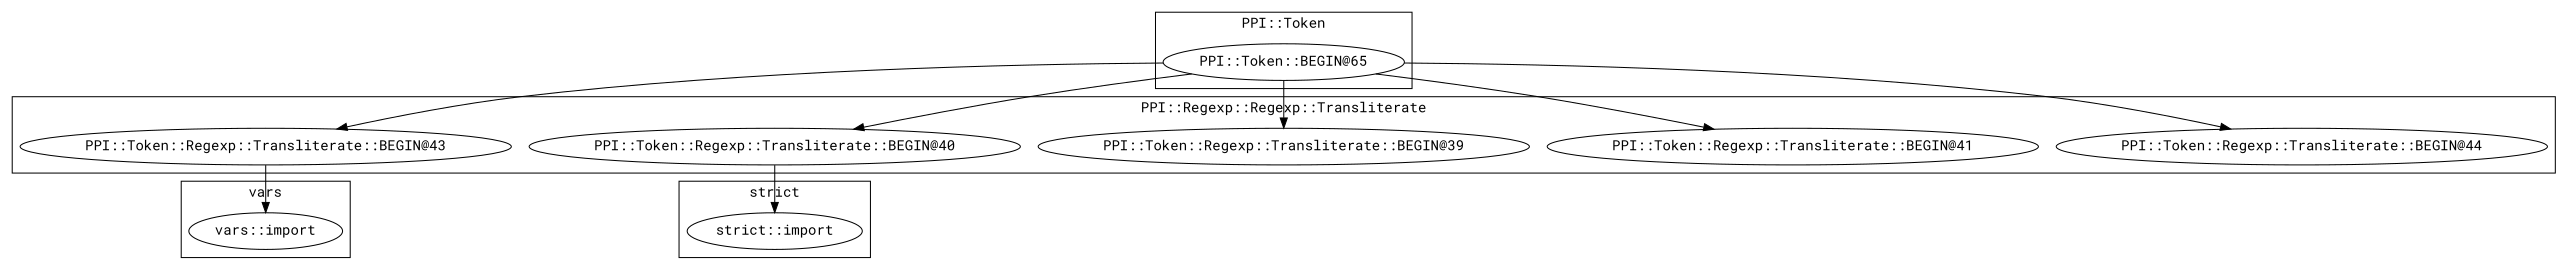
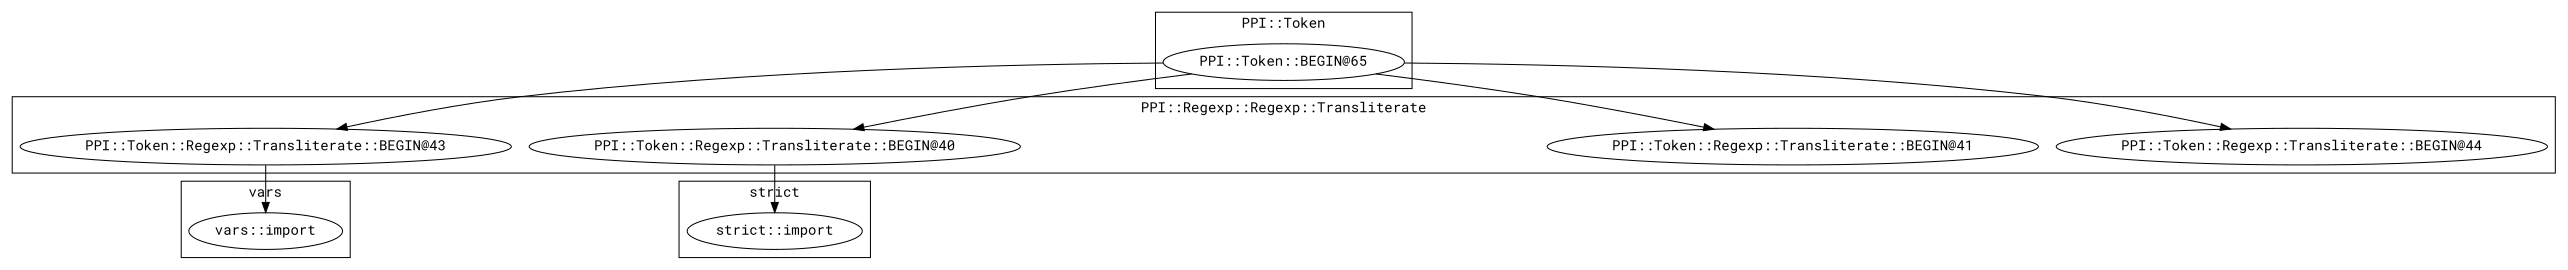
node "PPI::Token::Regexp::Transliterate::BEGIN@39": removed
